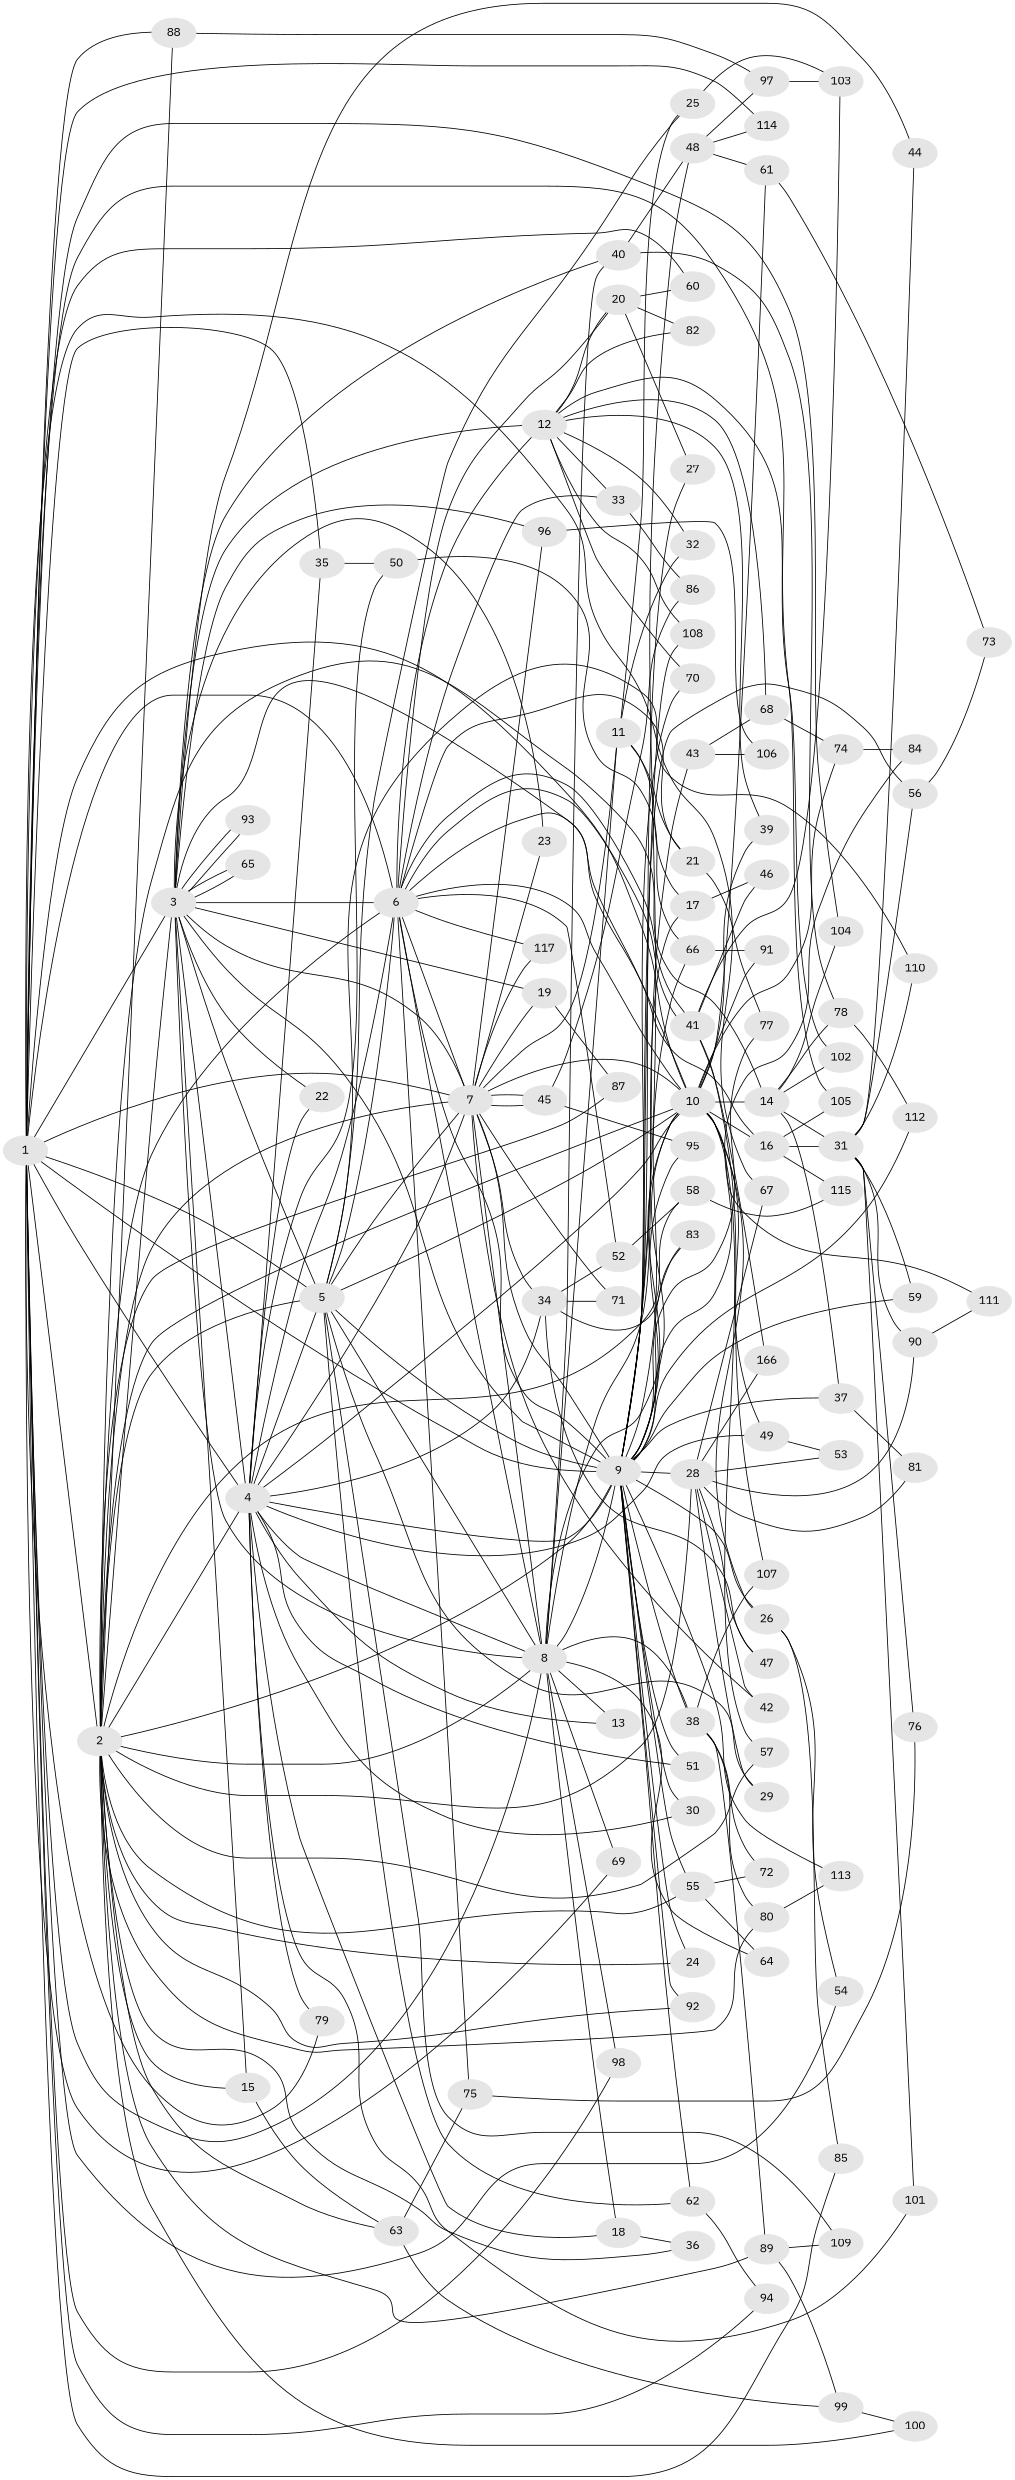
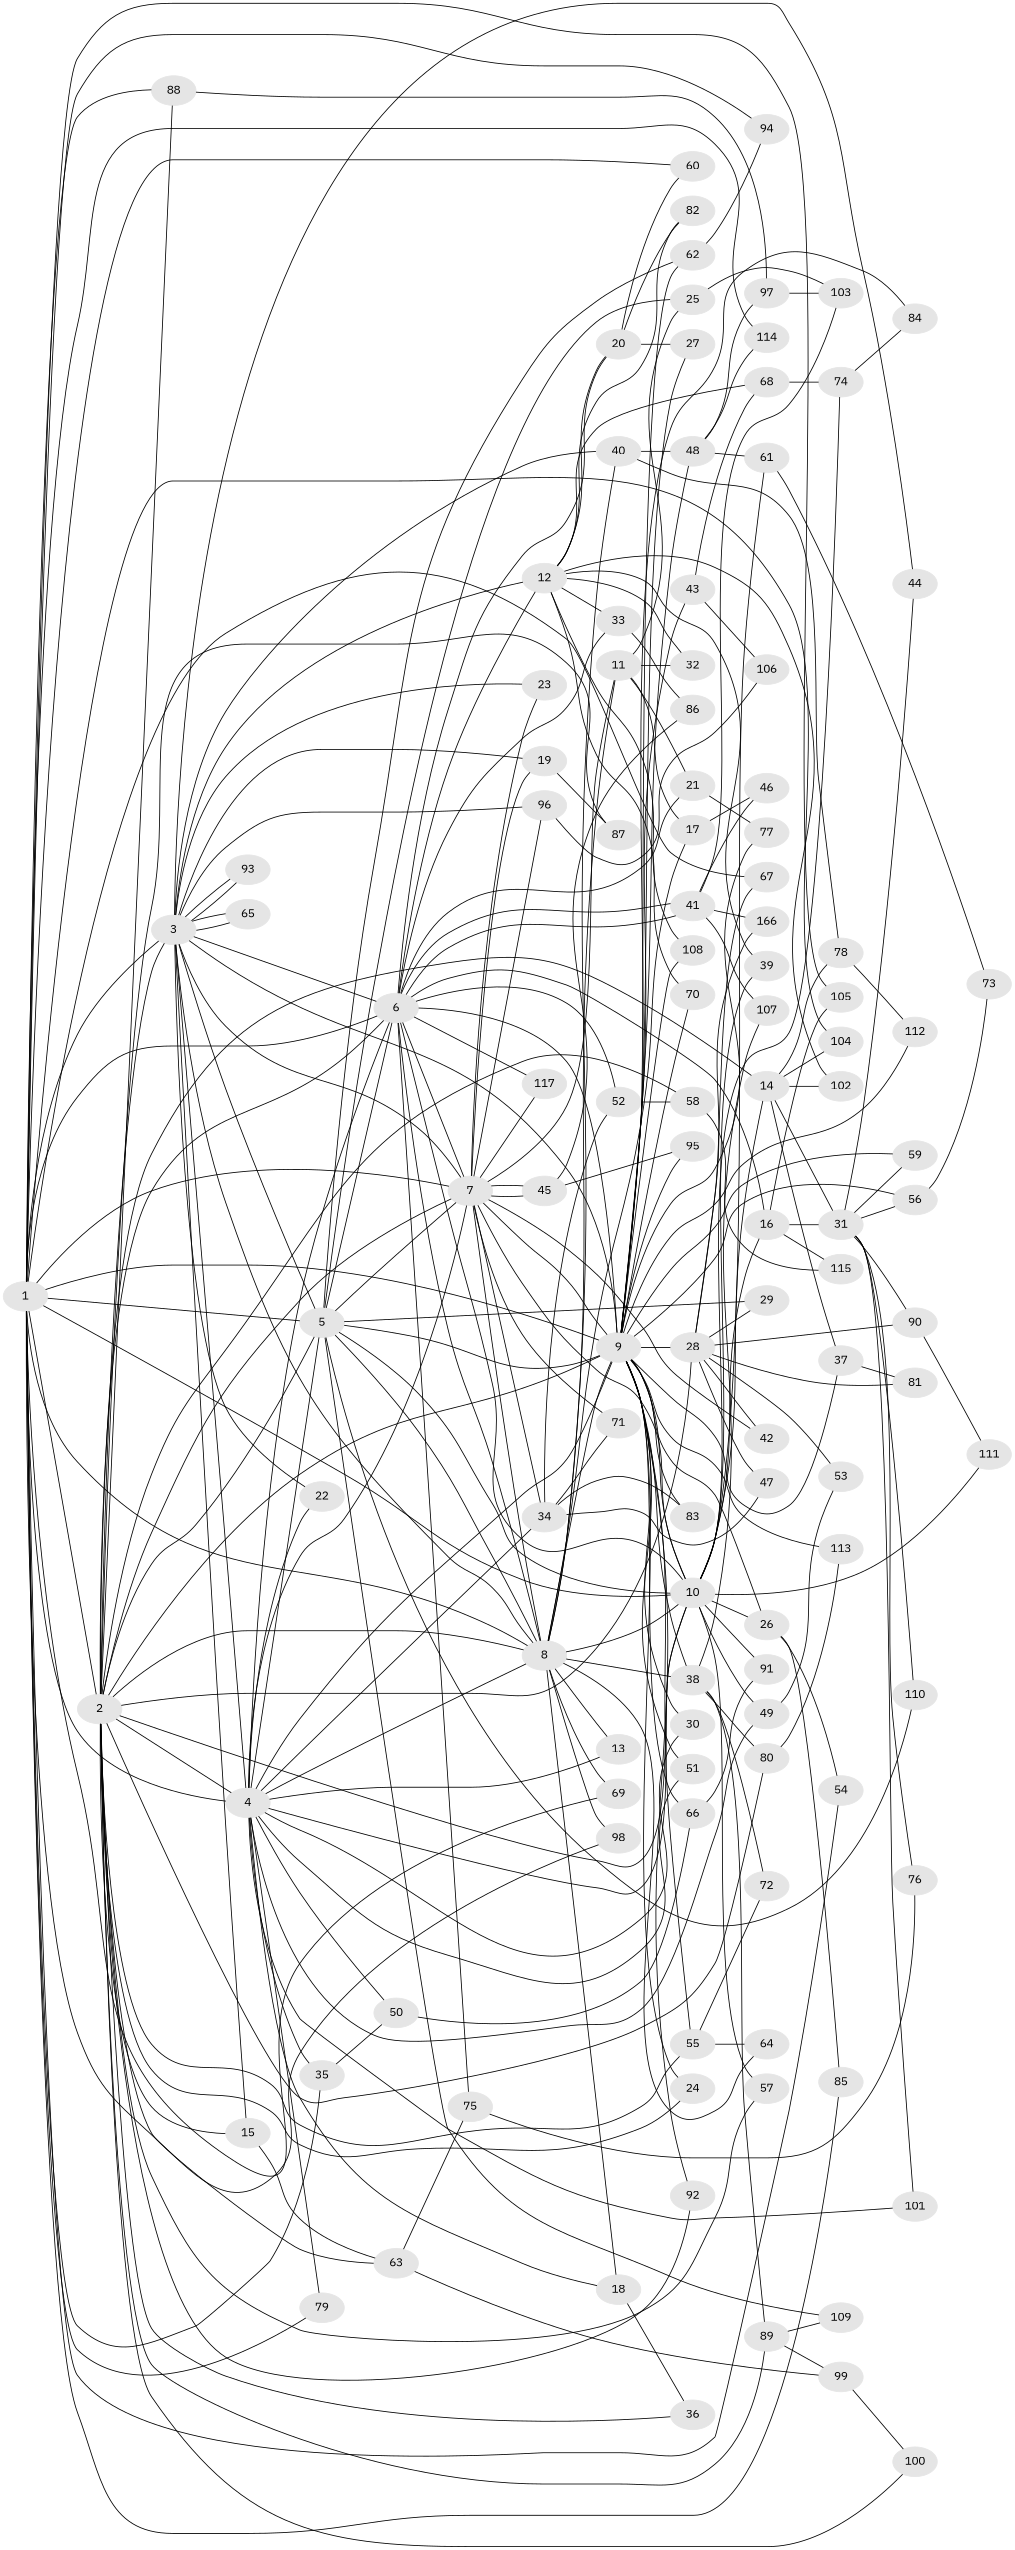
edge "3" -- "10": removed
